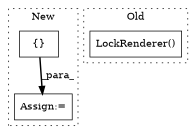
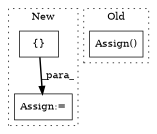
node "LockRenderer()": label "LockRenderer()" -> "Assign()"
